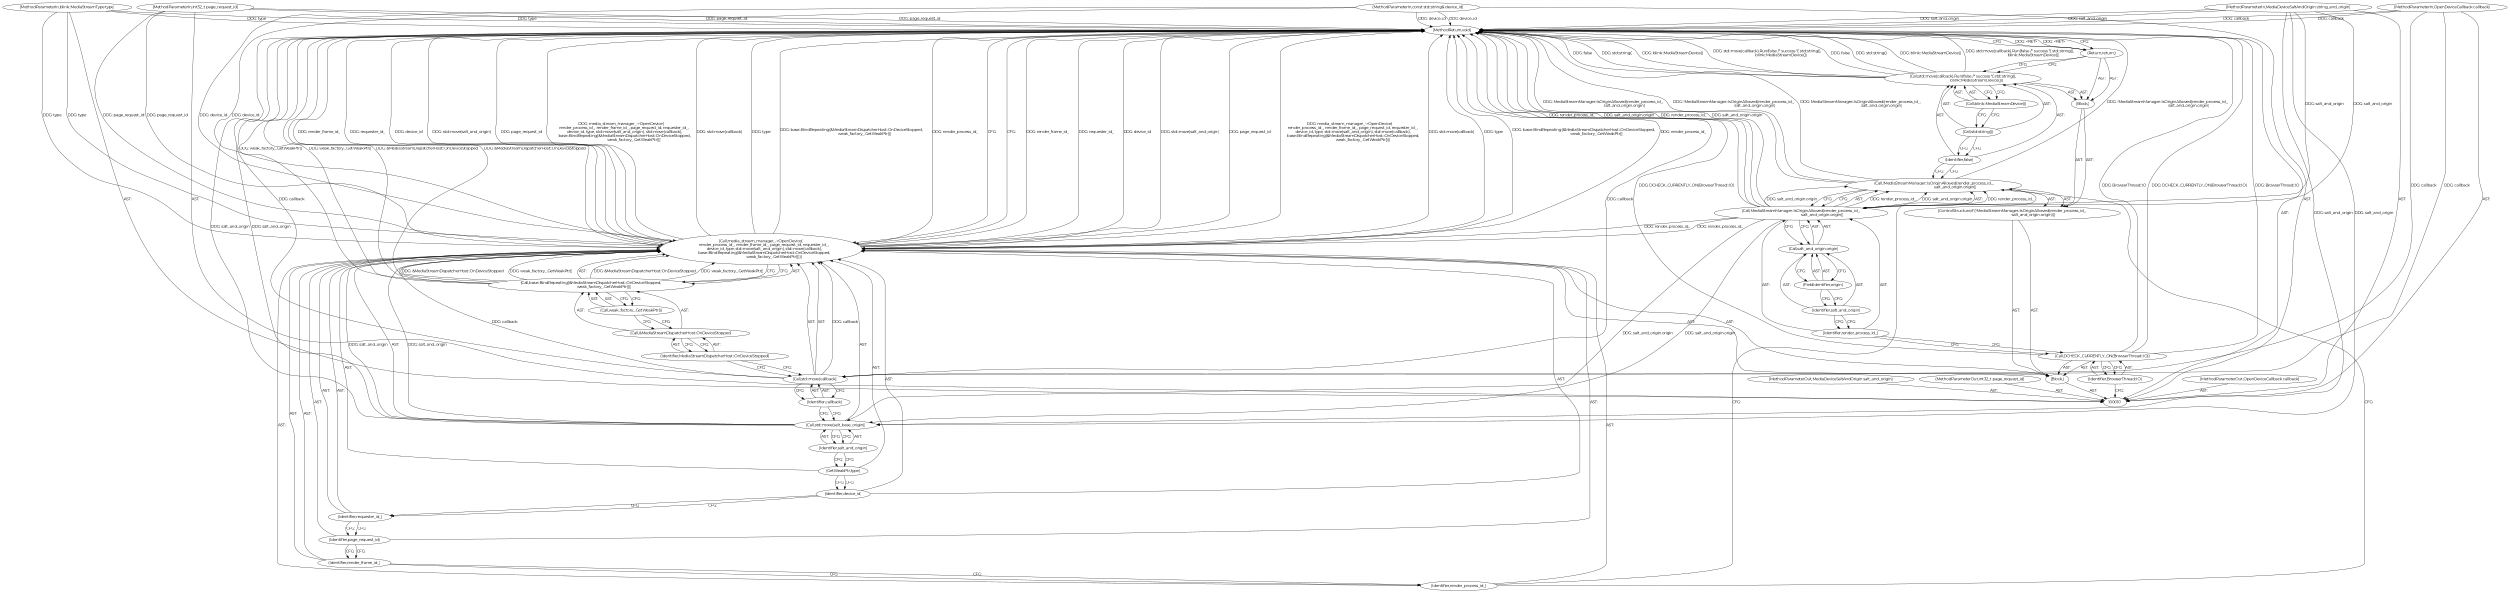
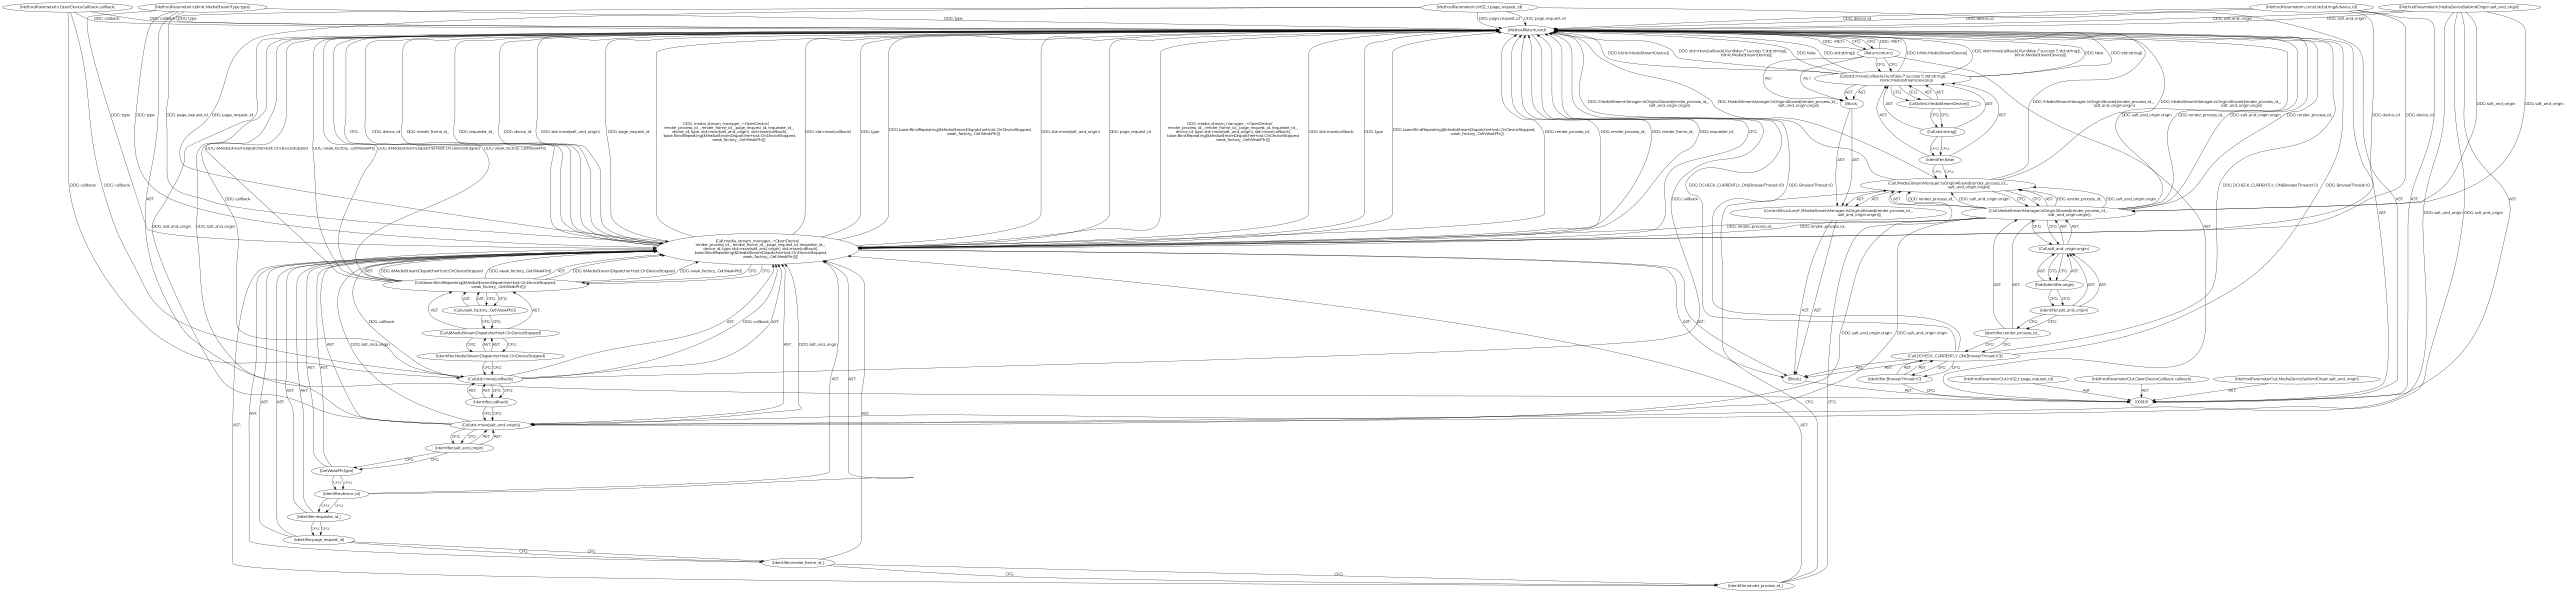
node "(MethodParameterIn,MediaDeviceSaltAndOrigin string_and_origin)": label "(MethodParameterIn,MediaDeviceSaltAndOrigin string_and_origin)" -> "(MethodParameterIn,MediaDeviceSaltAndOrigin salt_and_origin)"
edge "(MethodParameterIn,OpenDeviceCallback callback)" -> "1000101": now "(Return,return;)" -> "1000101"
node "(Call,std::move(salt_base_origin))": label "(Call,std::move(salt_base_origin))" -> "(Call,std::move(salt_and_origin))"
